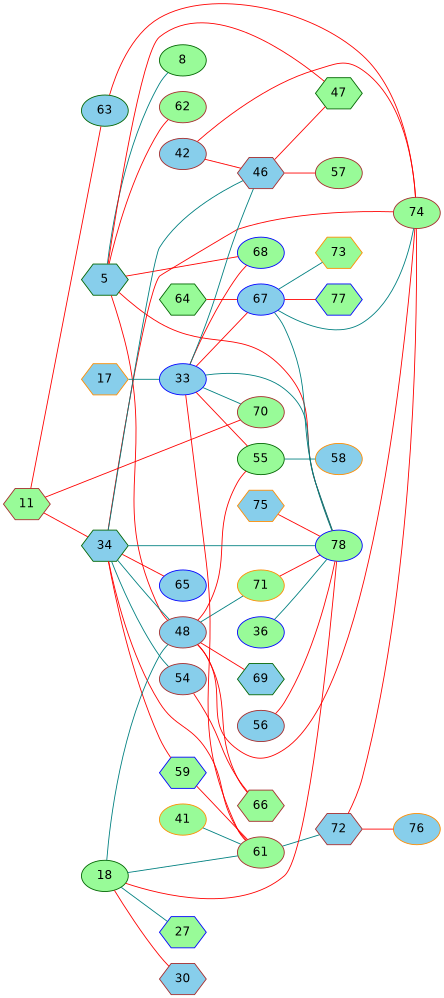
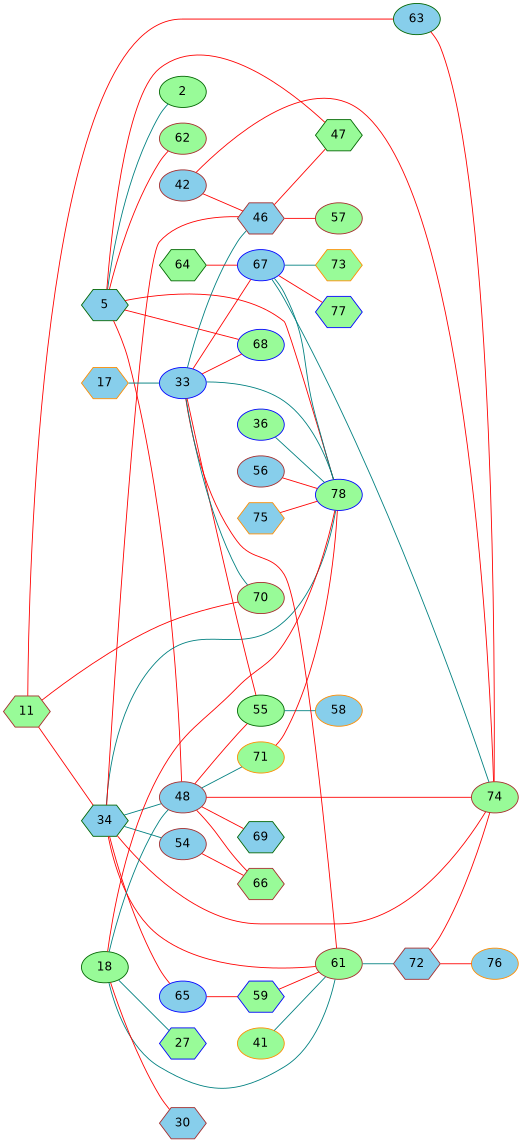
node "8": label "8" -> "2"
edge "46" -- "34": color teal -> red
edge "34" -- "59": now "65" -- "59"
